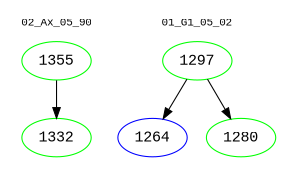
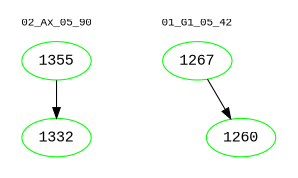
cluster "01_G1_05_02": label "01_G1_05_02" -> "01_G1_05_42"
node "1297": label "1297" -> "1267"
node "1264": removed
node "1280": label "1280" -> "1260"
